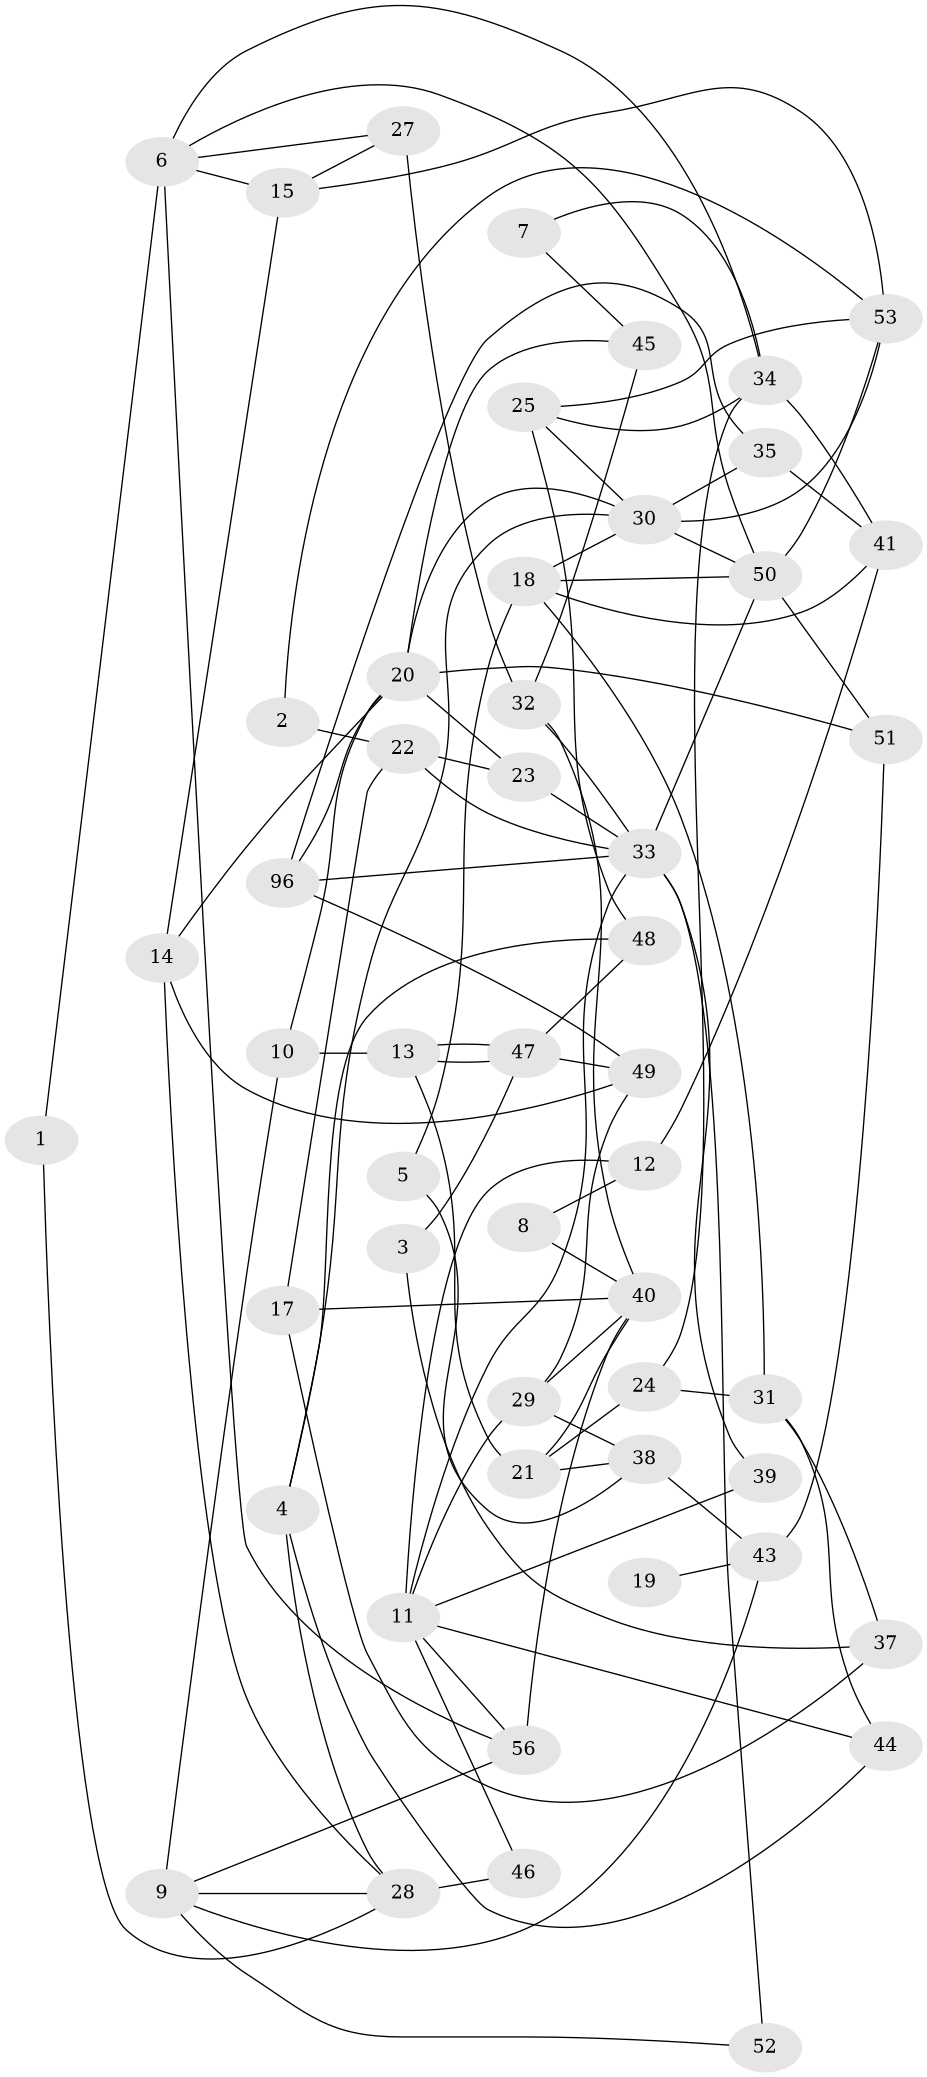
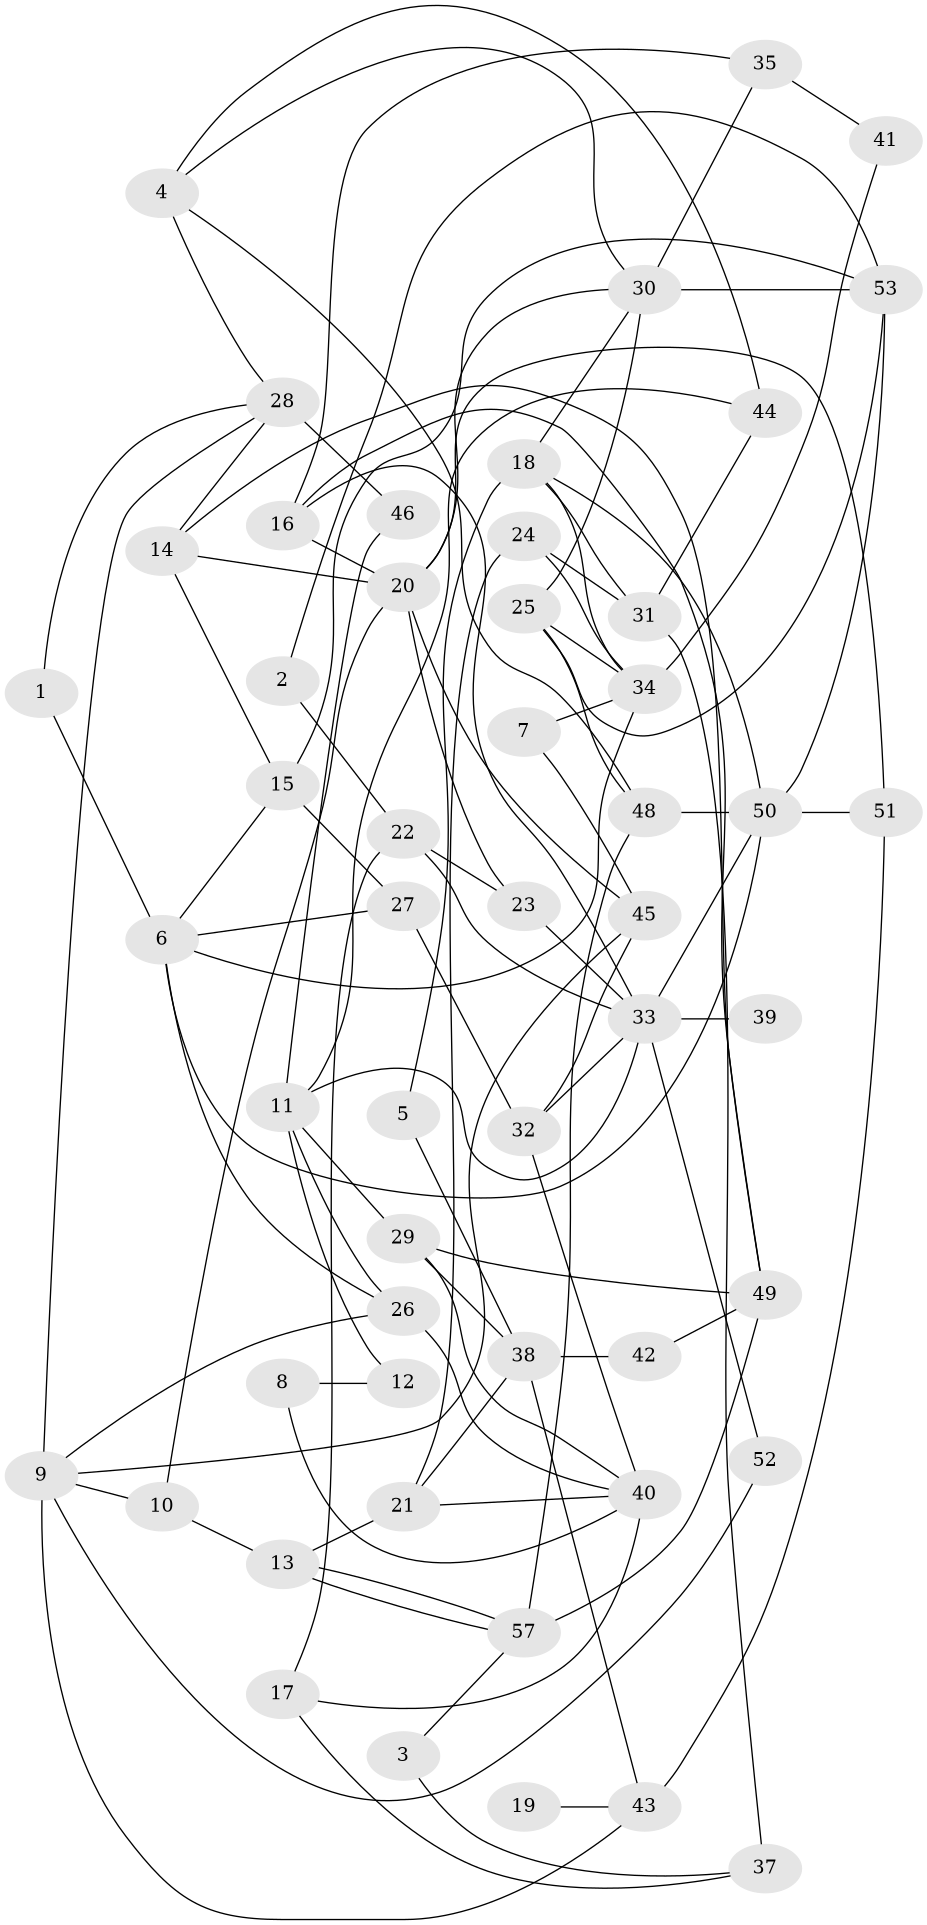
edge "30" -- "50": now "48" -- "50"
edge "41" -- "18": now "34" -- "18"
edge "41" -- "12": removed
node "96": label "96" -> "16"
node "47": label "47" -> "57"
edge "45" -- "9": added
node "42": added
edge "39" -- "11": removed
node "56": label "56" -> "26"
